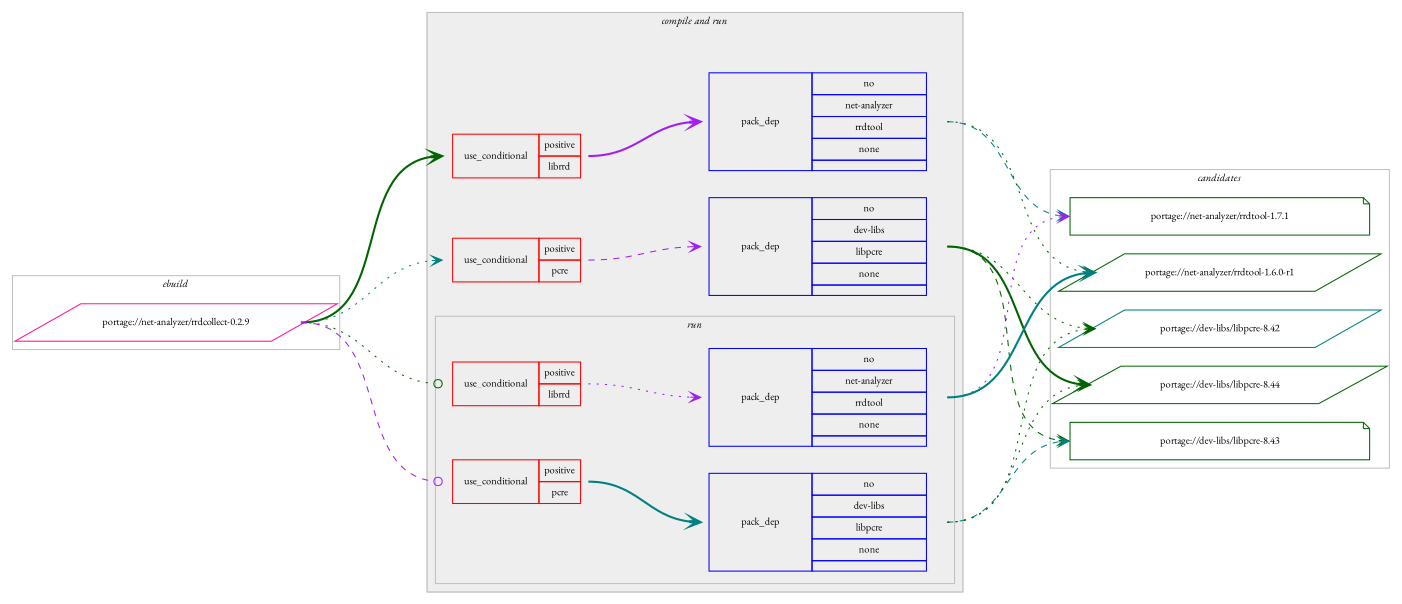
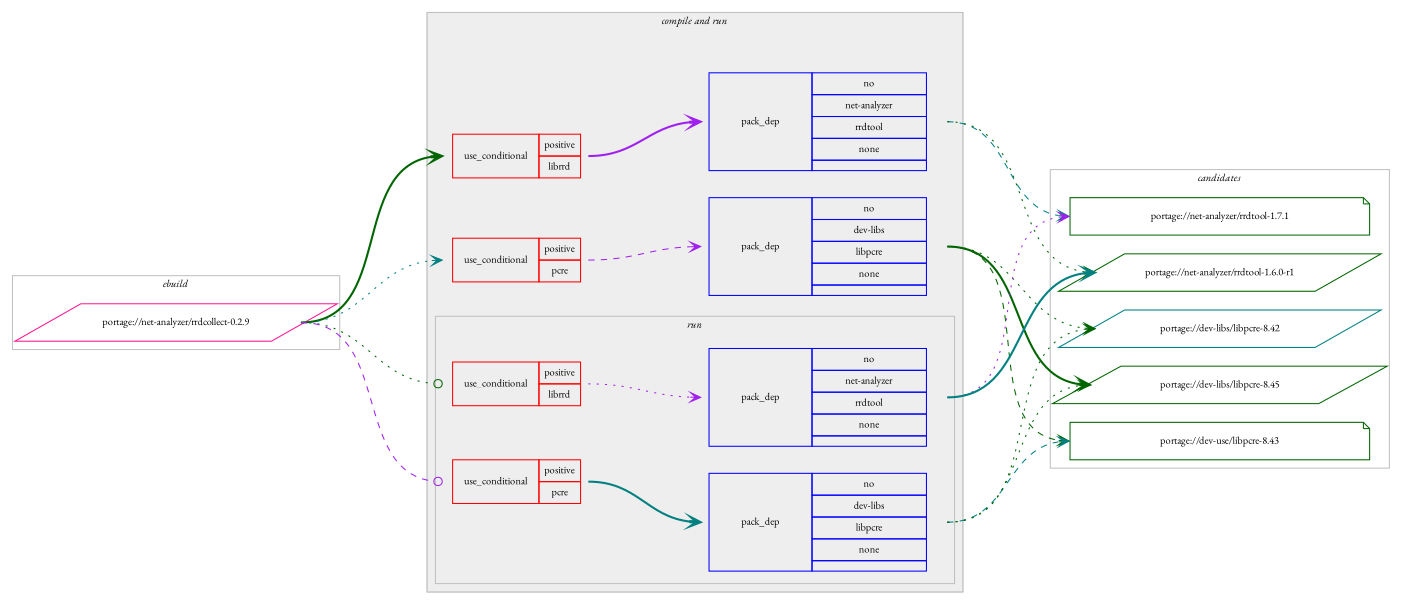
node "portage://dev-libs/libpcre-8.44": label "portage://dev-libs/libpcre-8.44" -> "portage://dev-libs/libpcre-8.45"
node "portage://dev-libs/libpcre-8.43": label "portage://dev-libs/libpcre-8.43" -> "portage://dev-use/libpcre-8.43"
